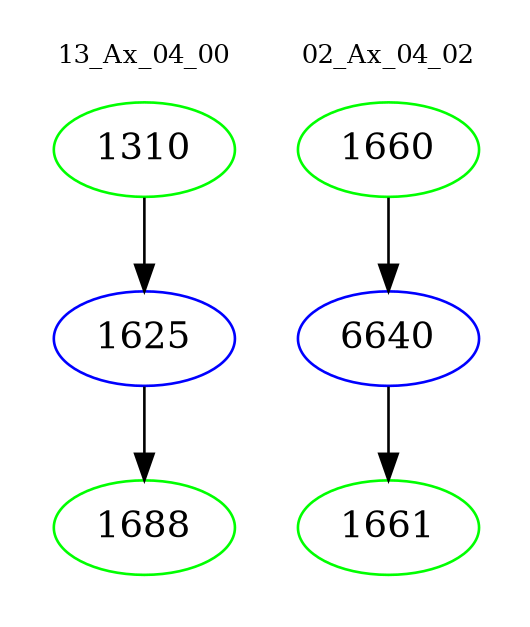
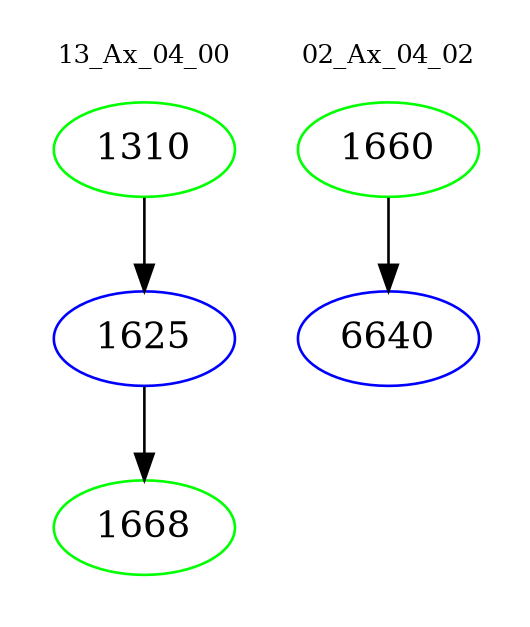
node "1688": label "1688" -> "1668"
node "1661": removed
